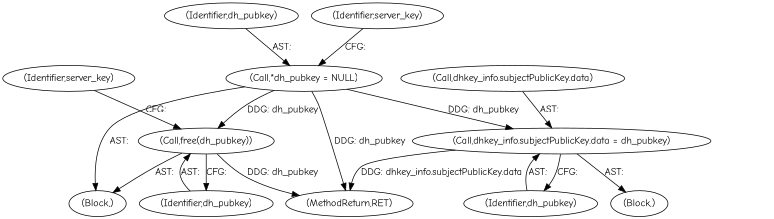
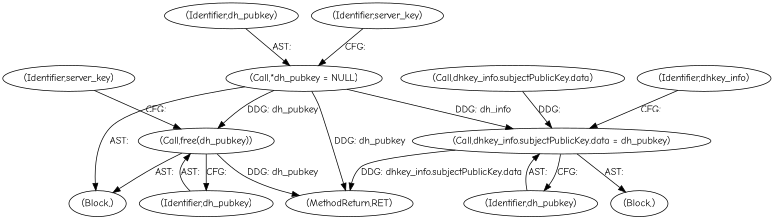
node "(Identifier,dhkey_info)": added
edge "(Call,*dh_pubkey = NULL)" -> "(Call,dhkey_info.subjectPublicKey.data = dh_pubkey)": label "DDG: dh_pubkey" -> "DDG: dh_info"
edge "(Call,dhkey_info.subjectPublicKey.data)" -> "(Call,dhkey_info.subjectPublicKey.data = dh_pubkey)": label "AST: " -> "DDG: "
